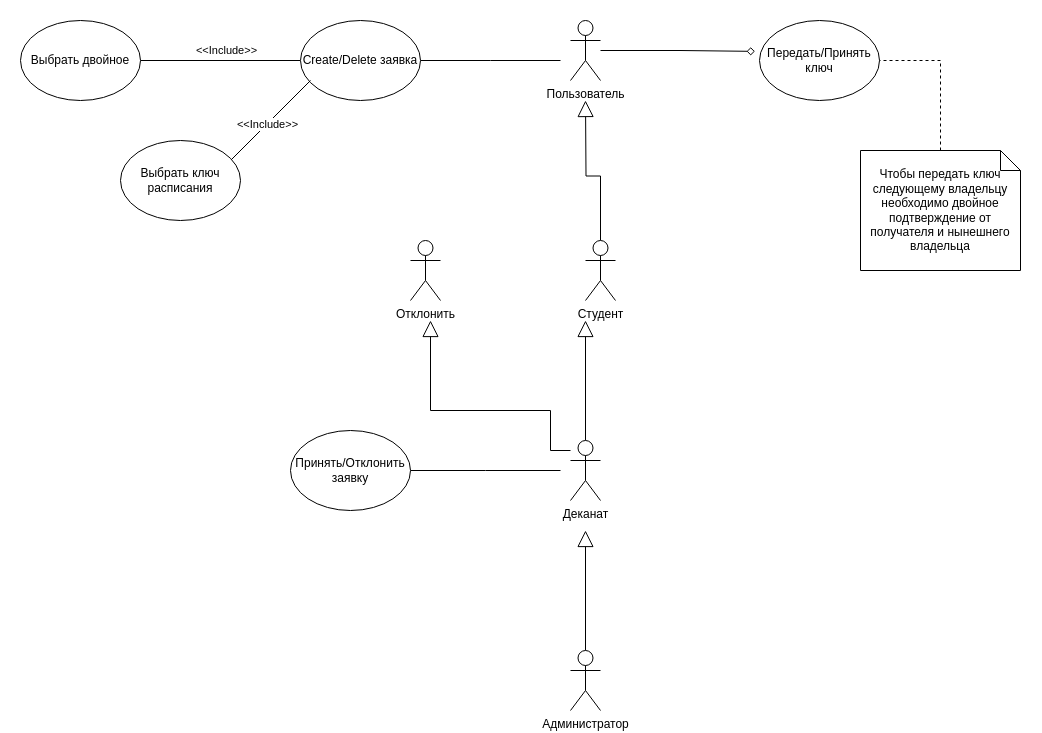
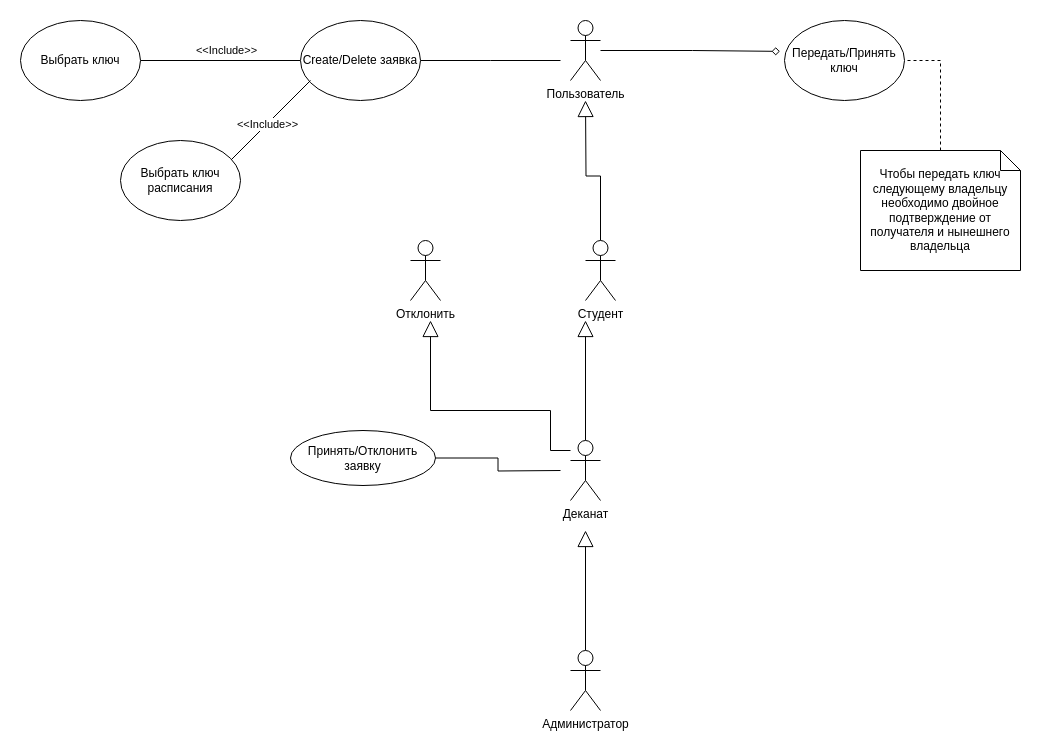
node "Выбрать двойное": label "Выбрать двойное" -> "Выбрать ключ"
node "Передать/Принять ключ": moved (820, 61) -> (845, 61)
node "Принять/Отклонить заявку": size 120x80 -> 145x55
